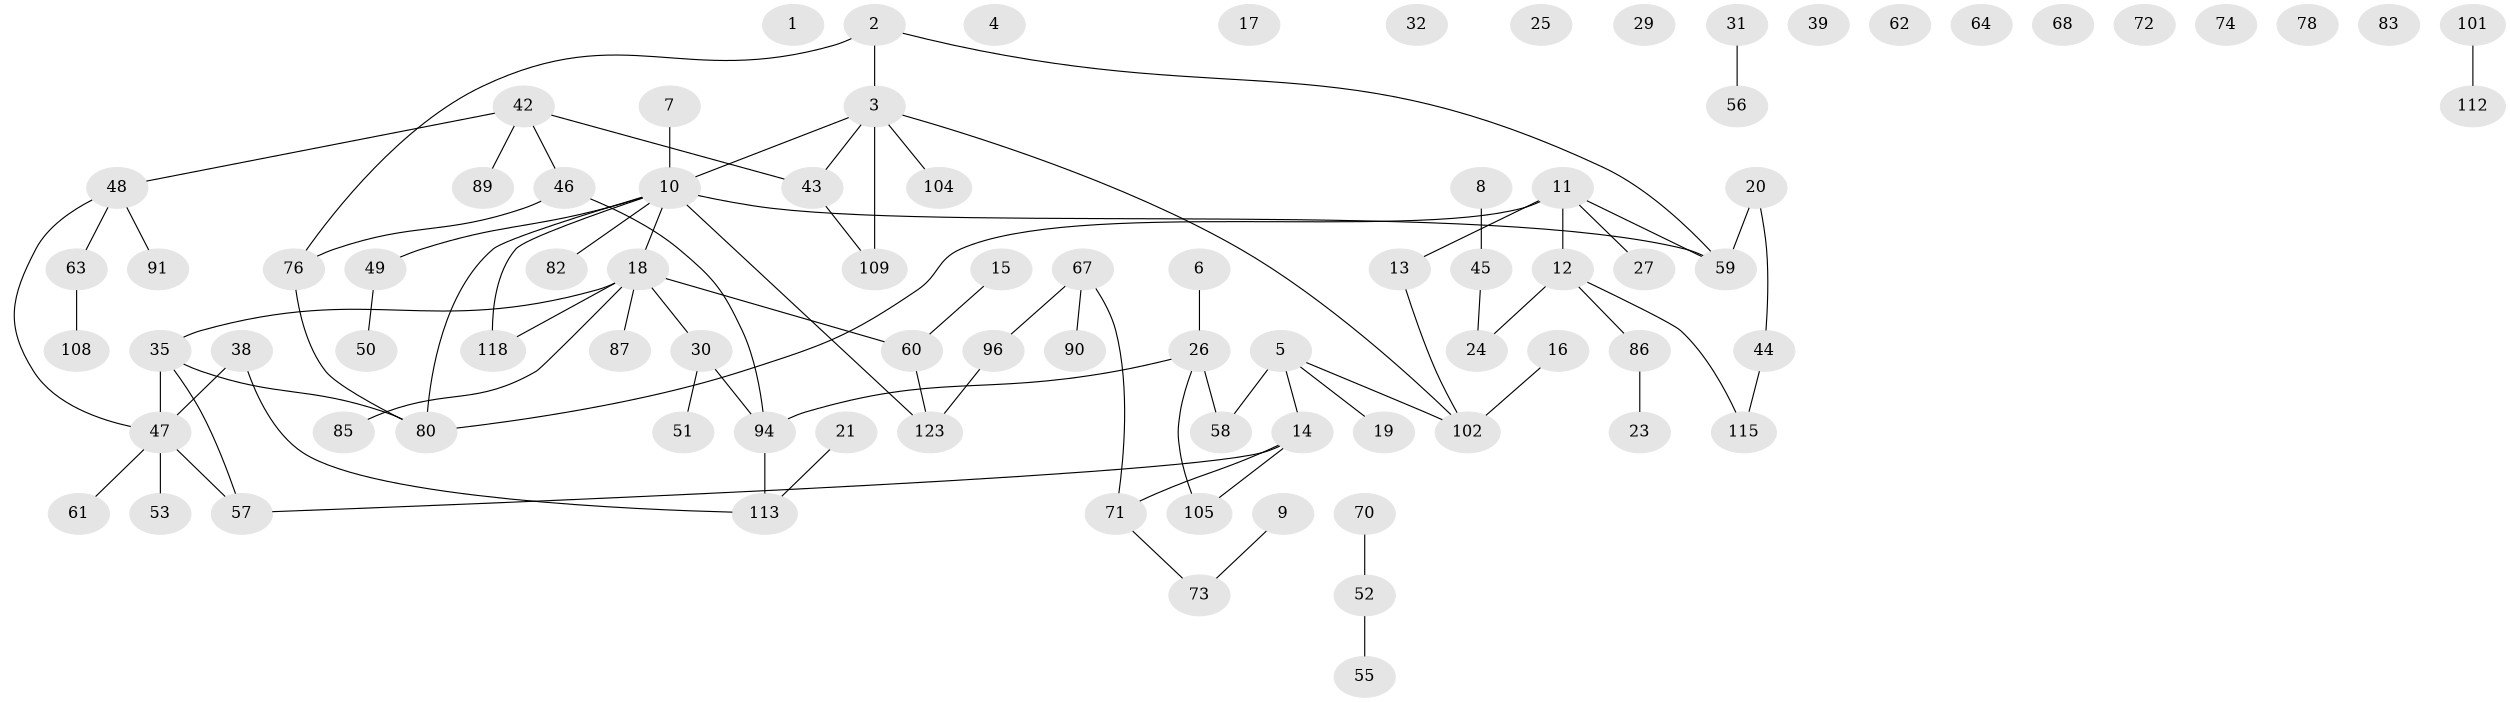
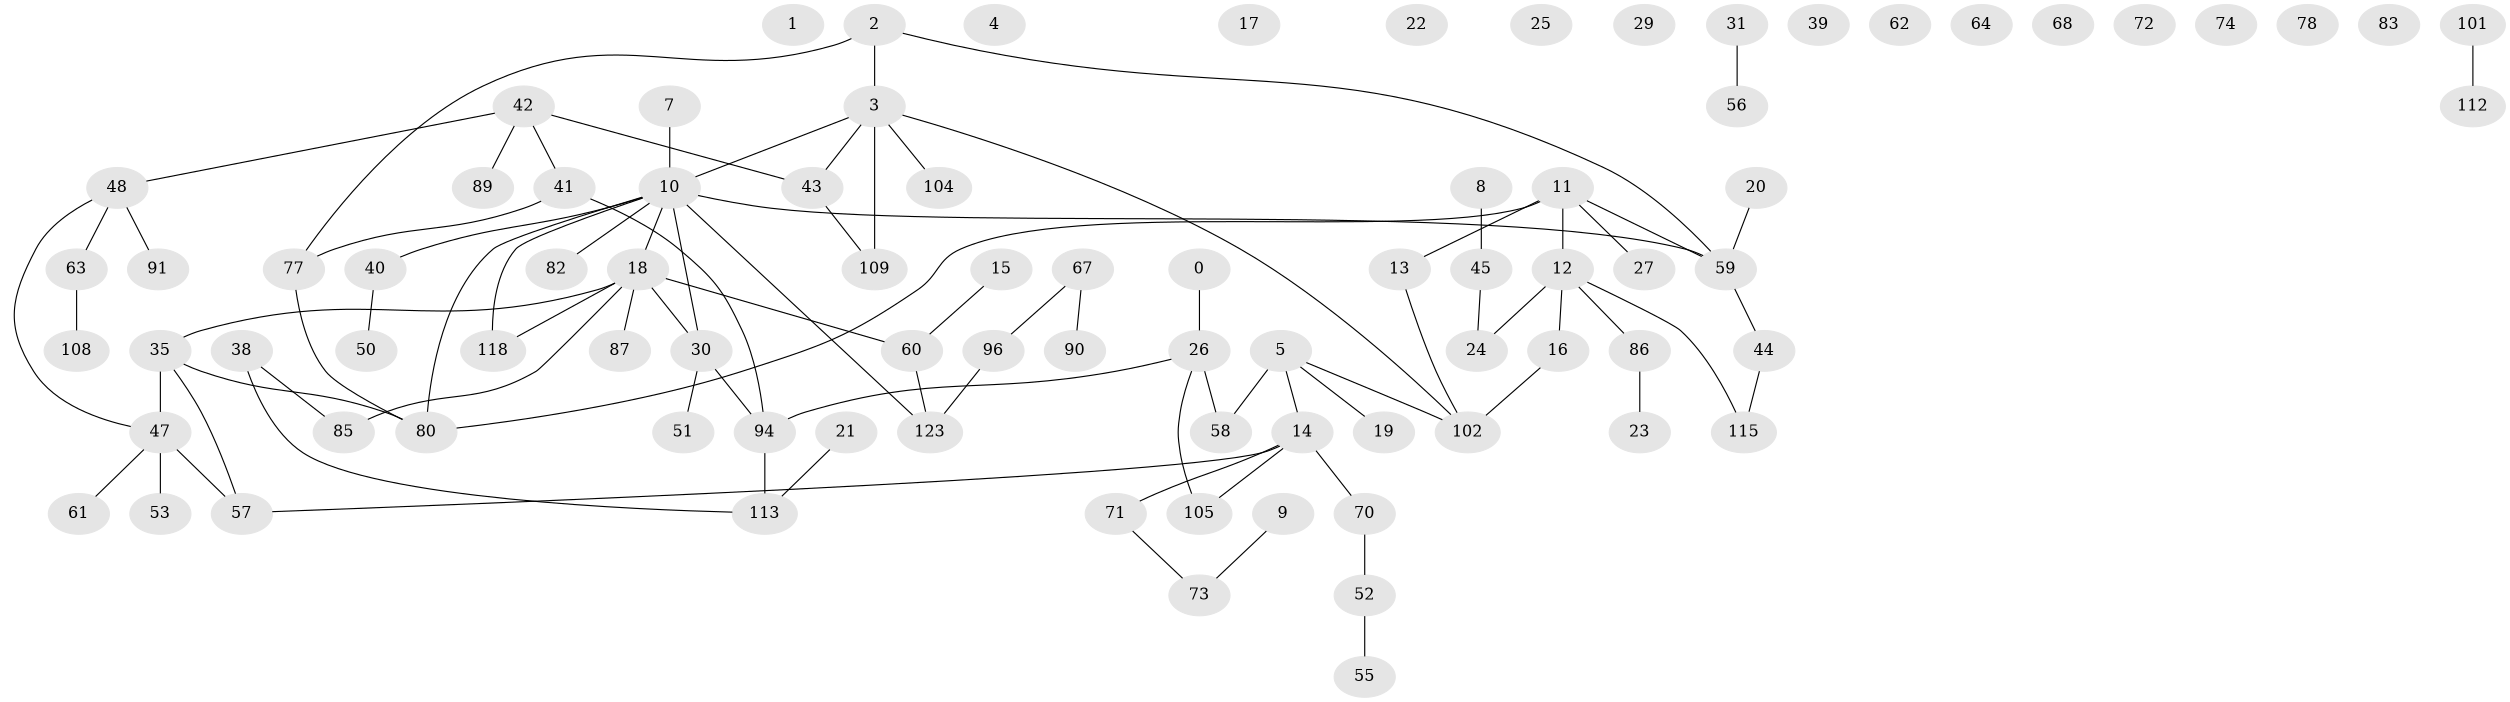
node "32": label "32" -> "22"
node "46": label "46" -> "41"
node "76": label "76" -> "77"
node "49": label "49" -> "40"
edge "10" -- "30": added
node "6": label "6" -> "0"
edge "20" -- "44": now "59" -- "44"
edge "12" -- "16": added
edge "67" -- "71": removed
edge "38" -- "47": now "38" -- "85"
edge "14" -- "70": added
